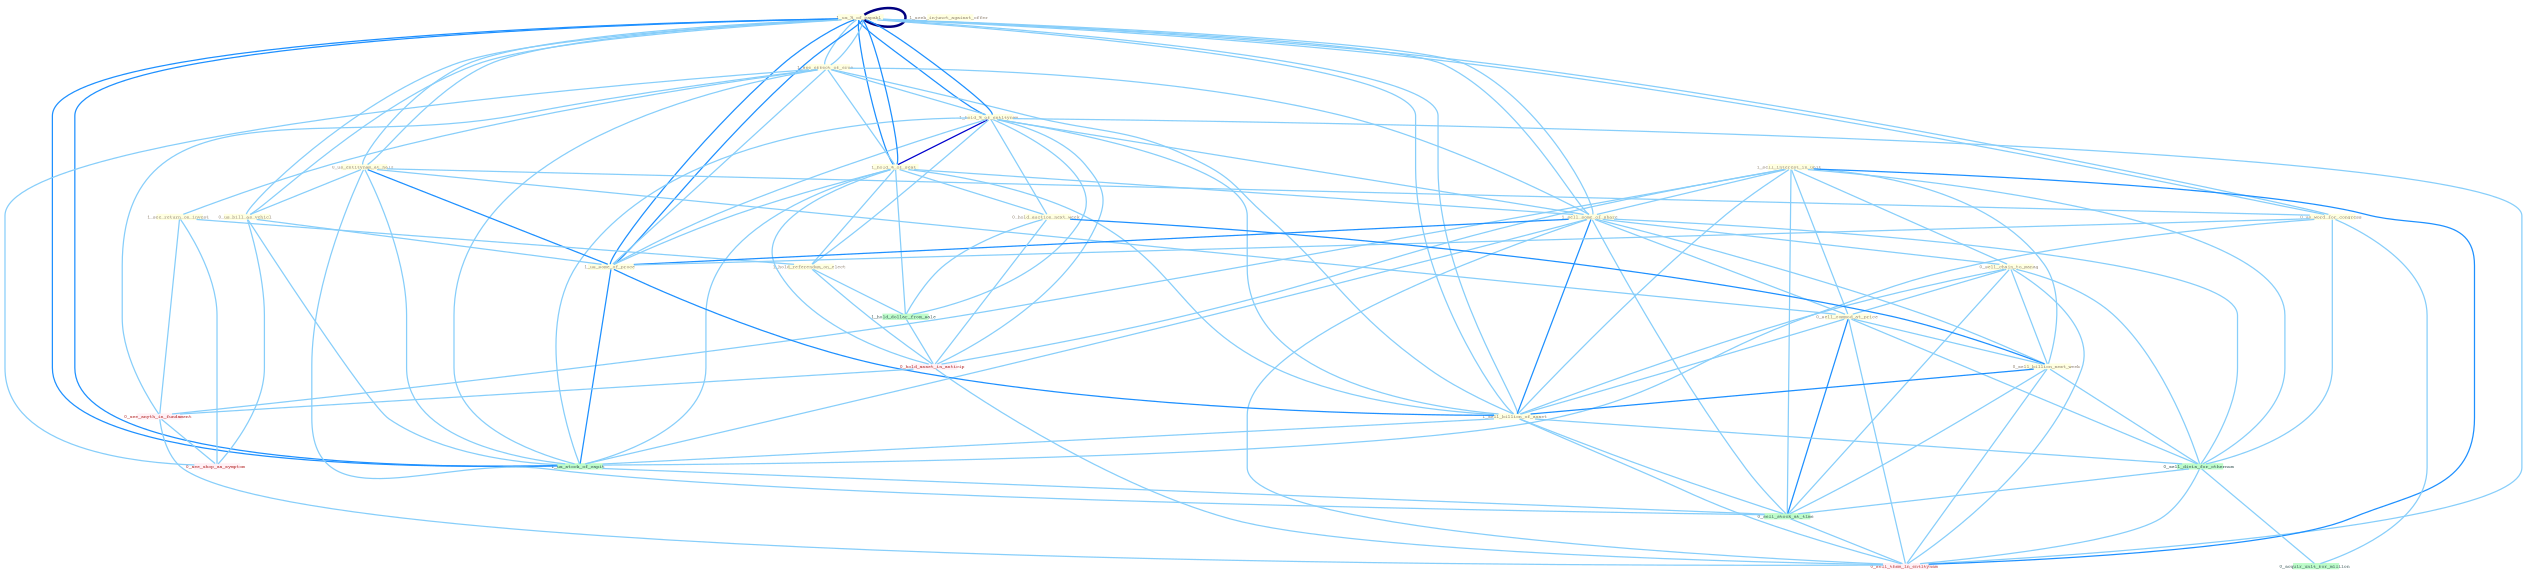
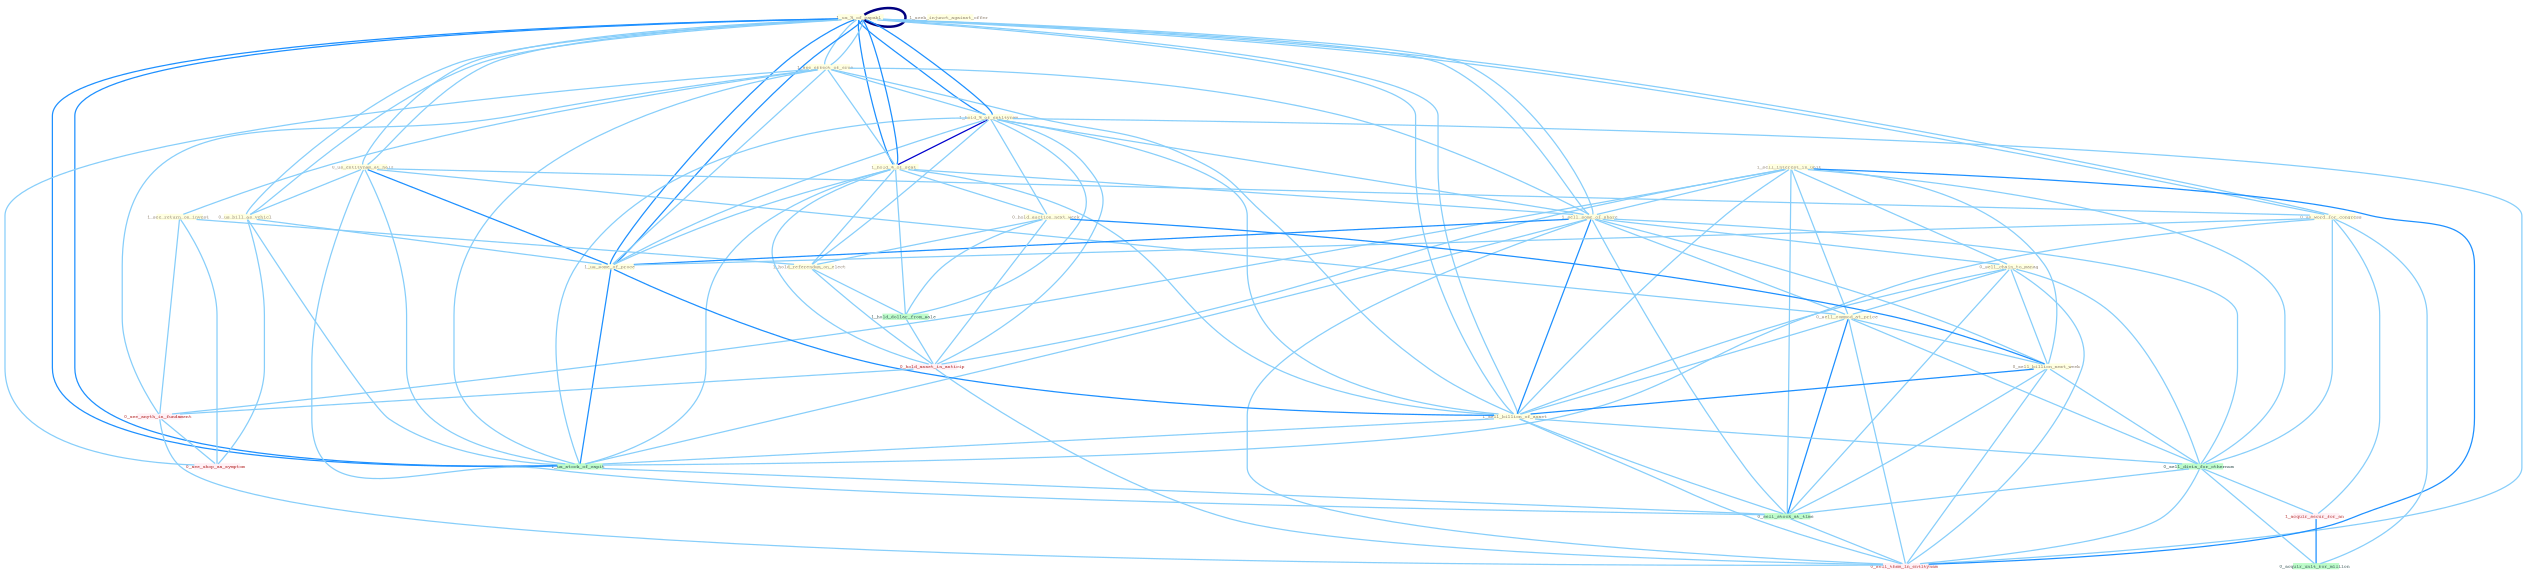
edge "0_hold_auction_next_week" -- "1_hold_referendum_on_elect": added
node "1_acquir_secur_for_an": added
